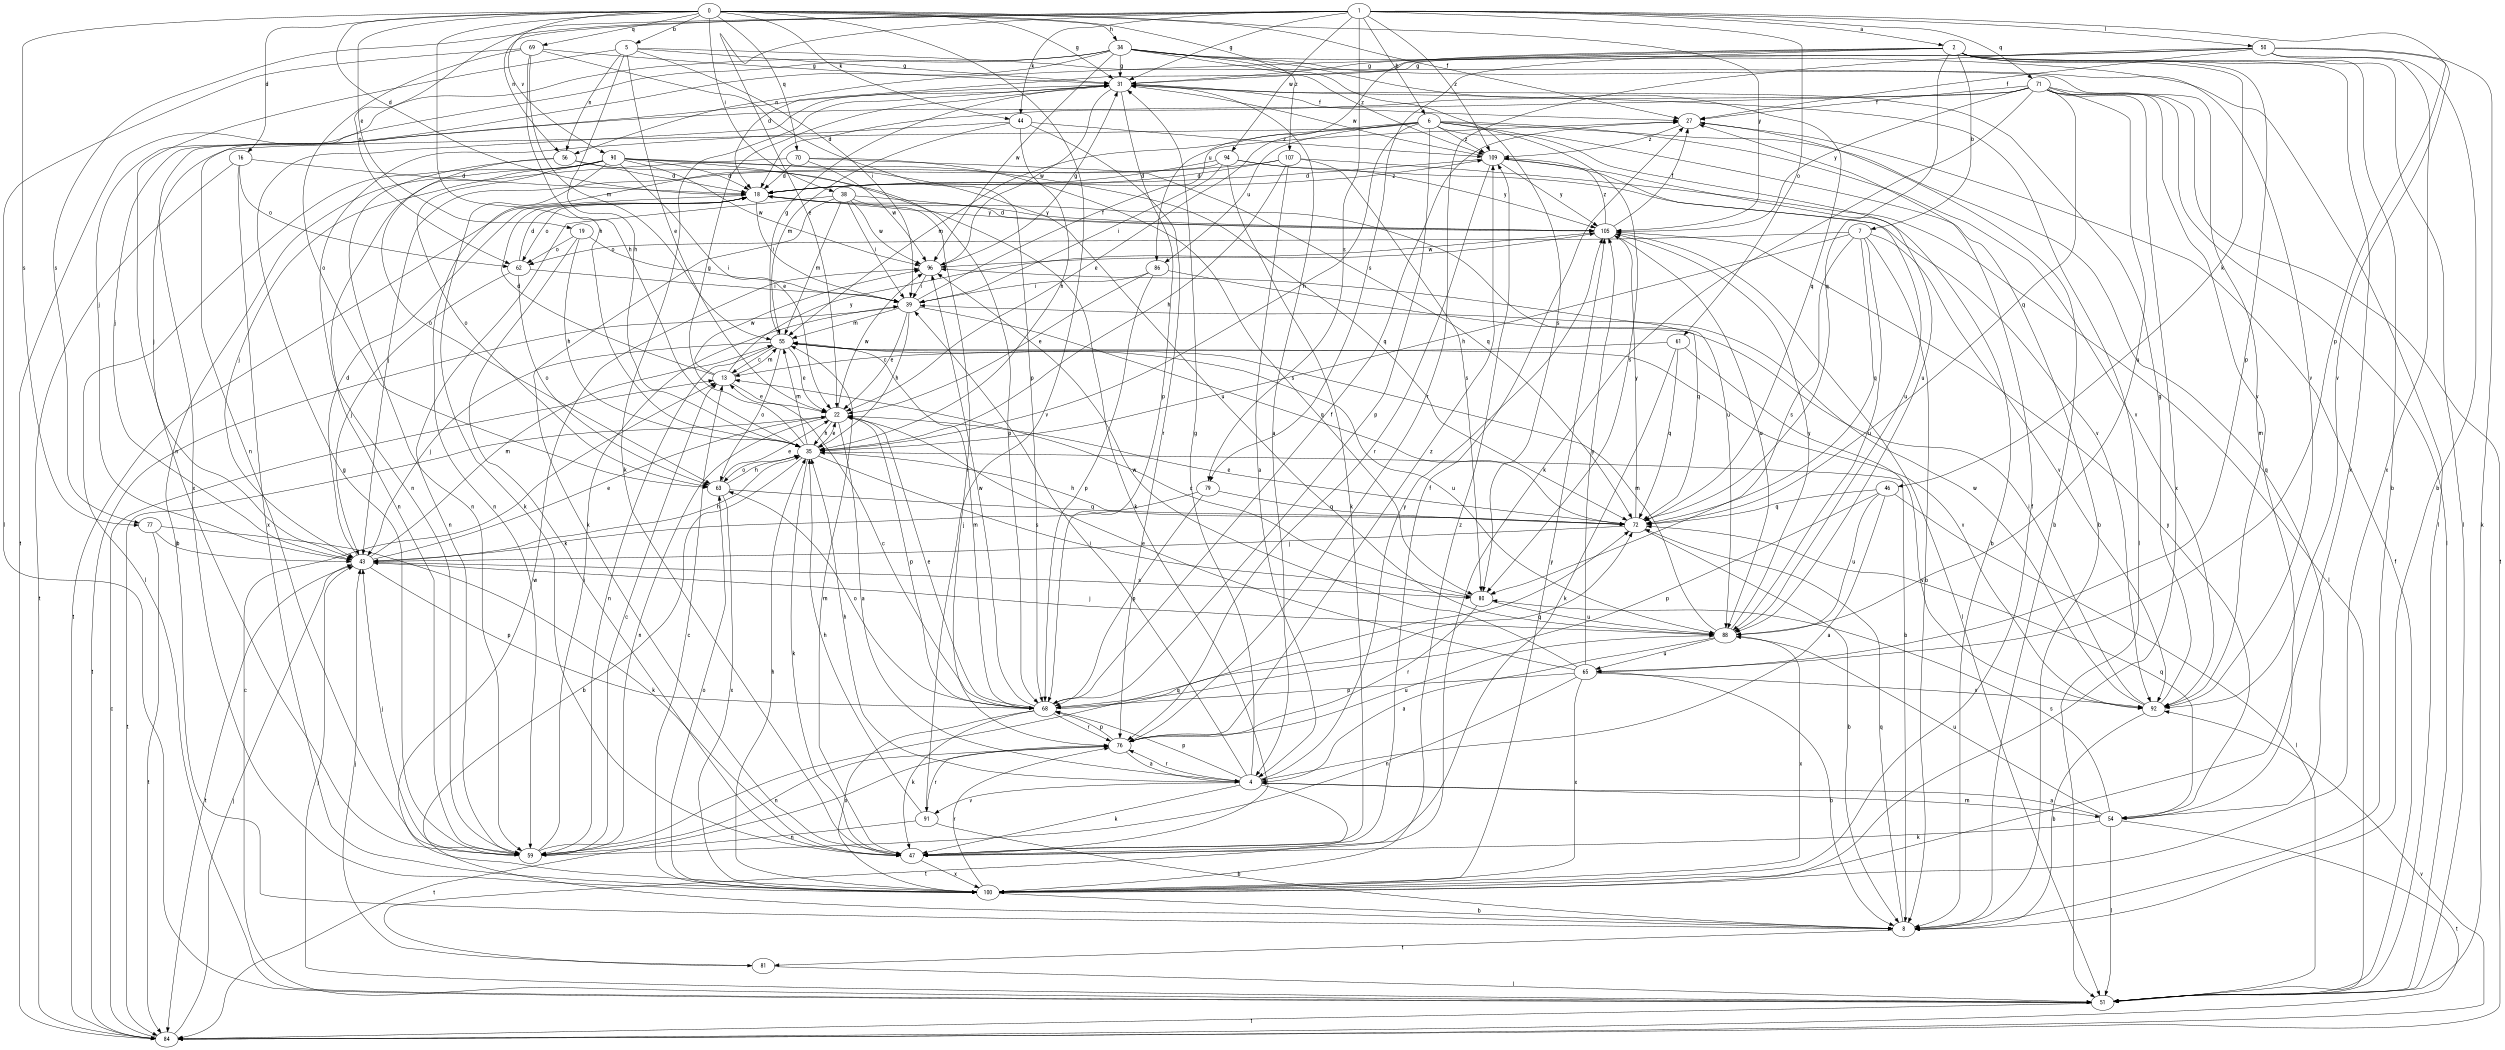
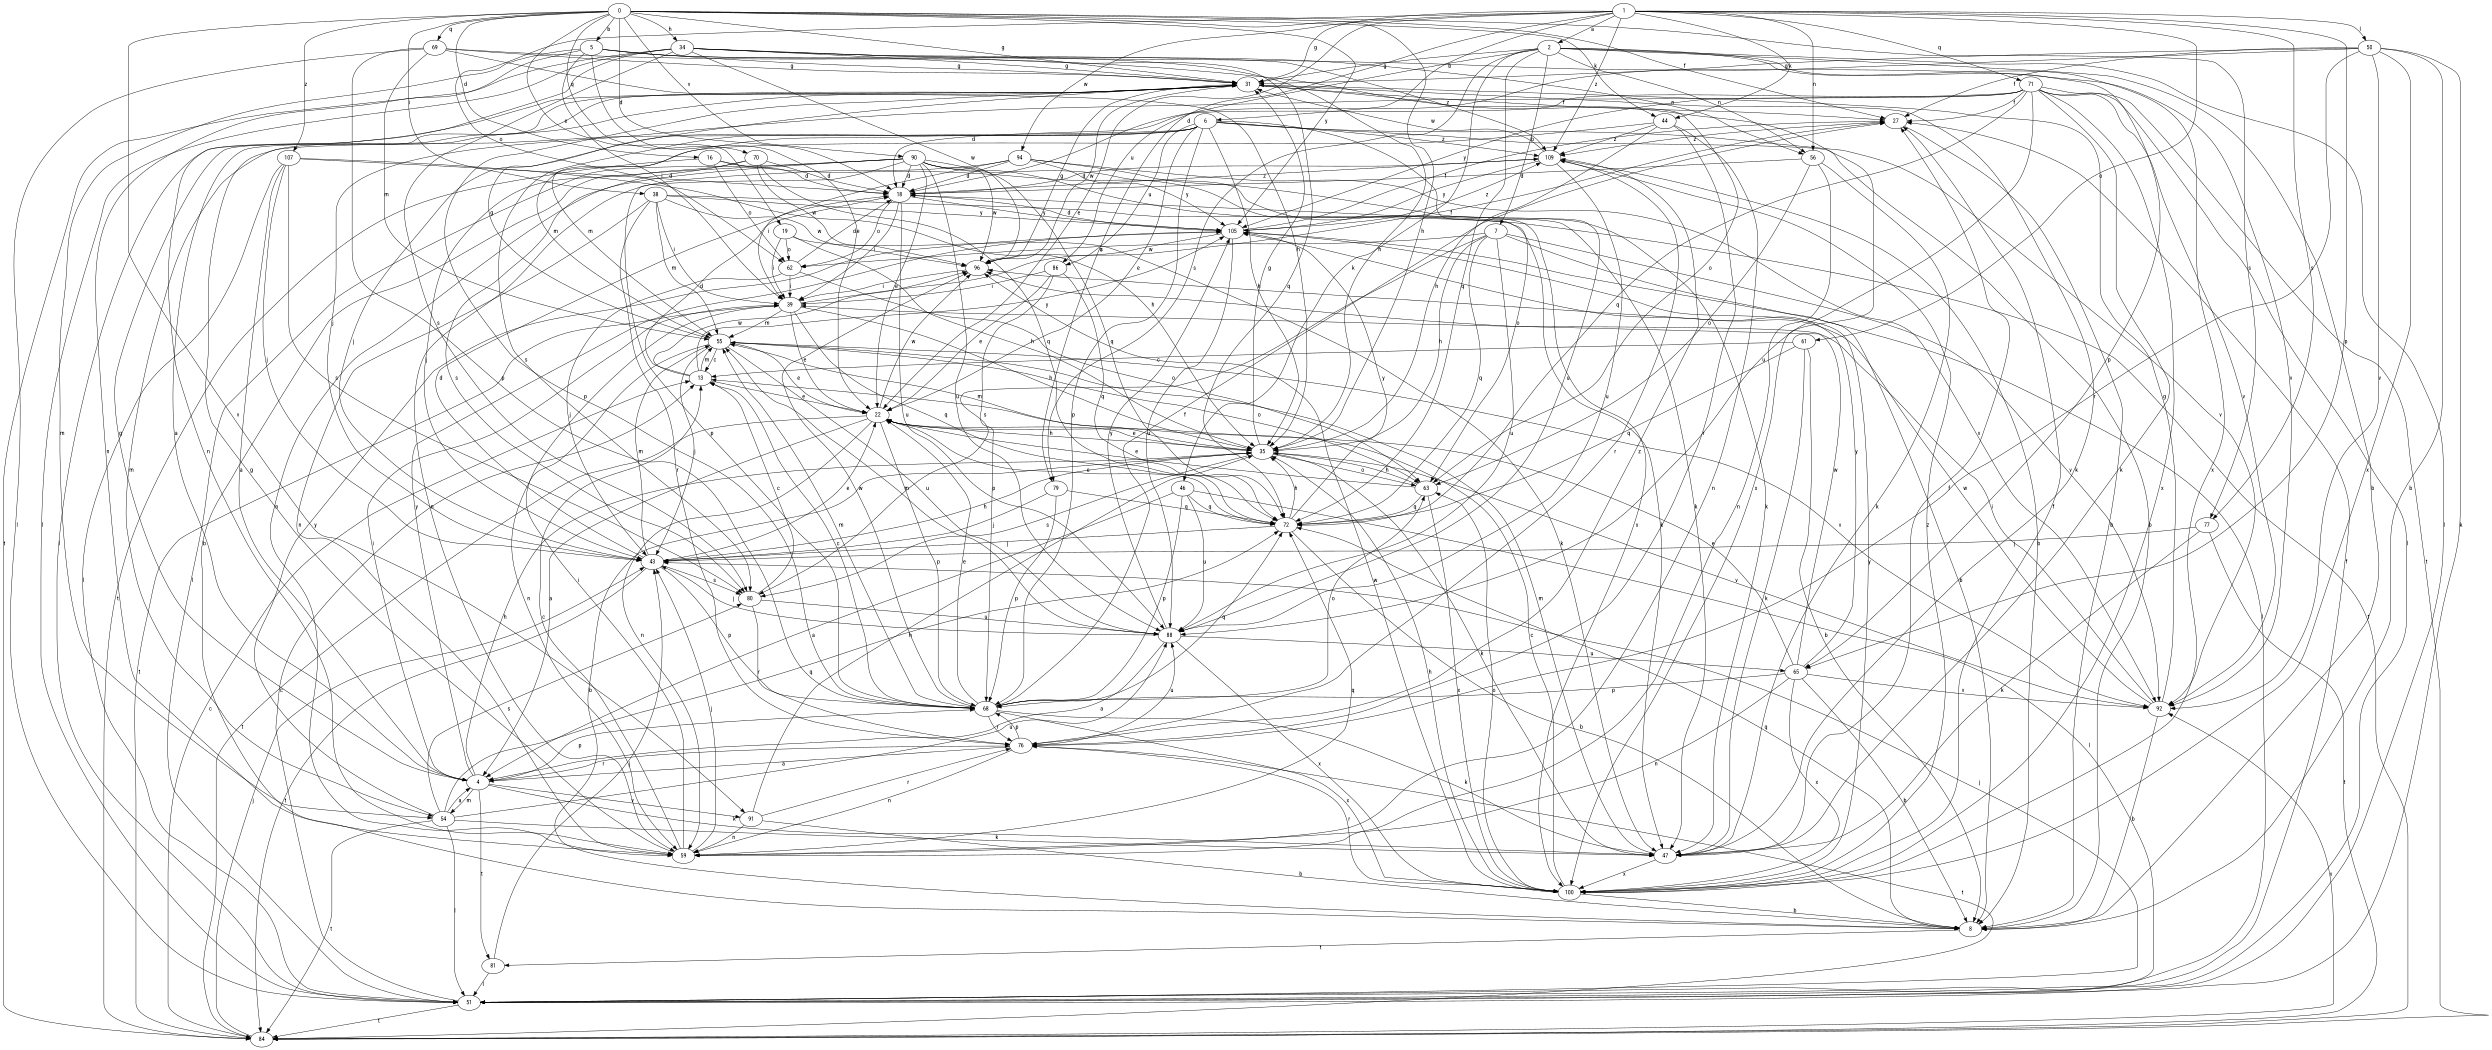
edge "34" -> "43": removed, label "j"
edge "6" -> "54": label "q" -> "m"
